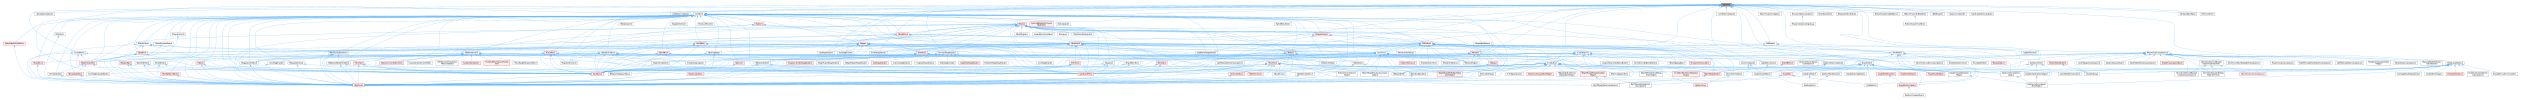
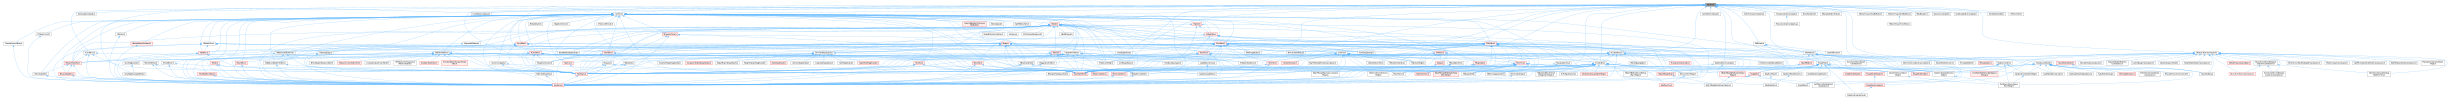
node "CategoryMenuComboButtonBuilder.h": removed
